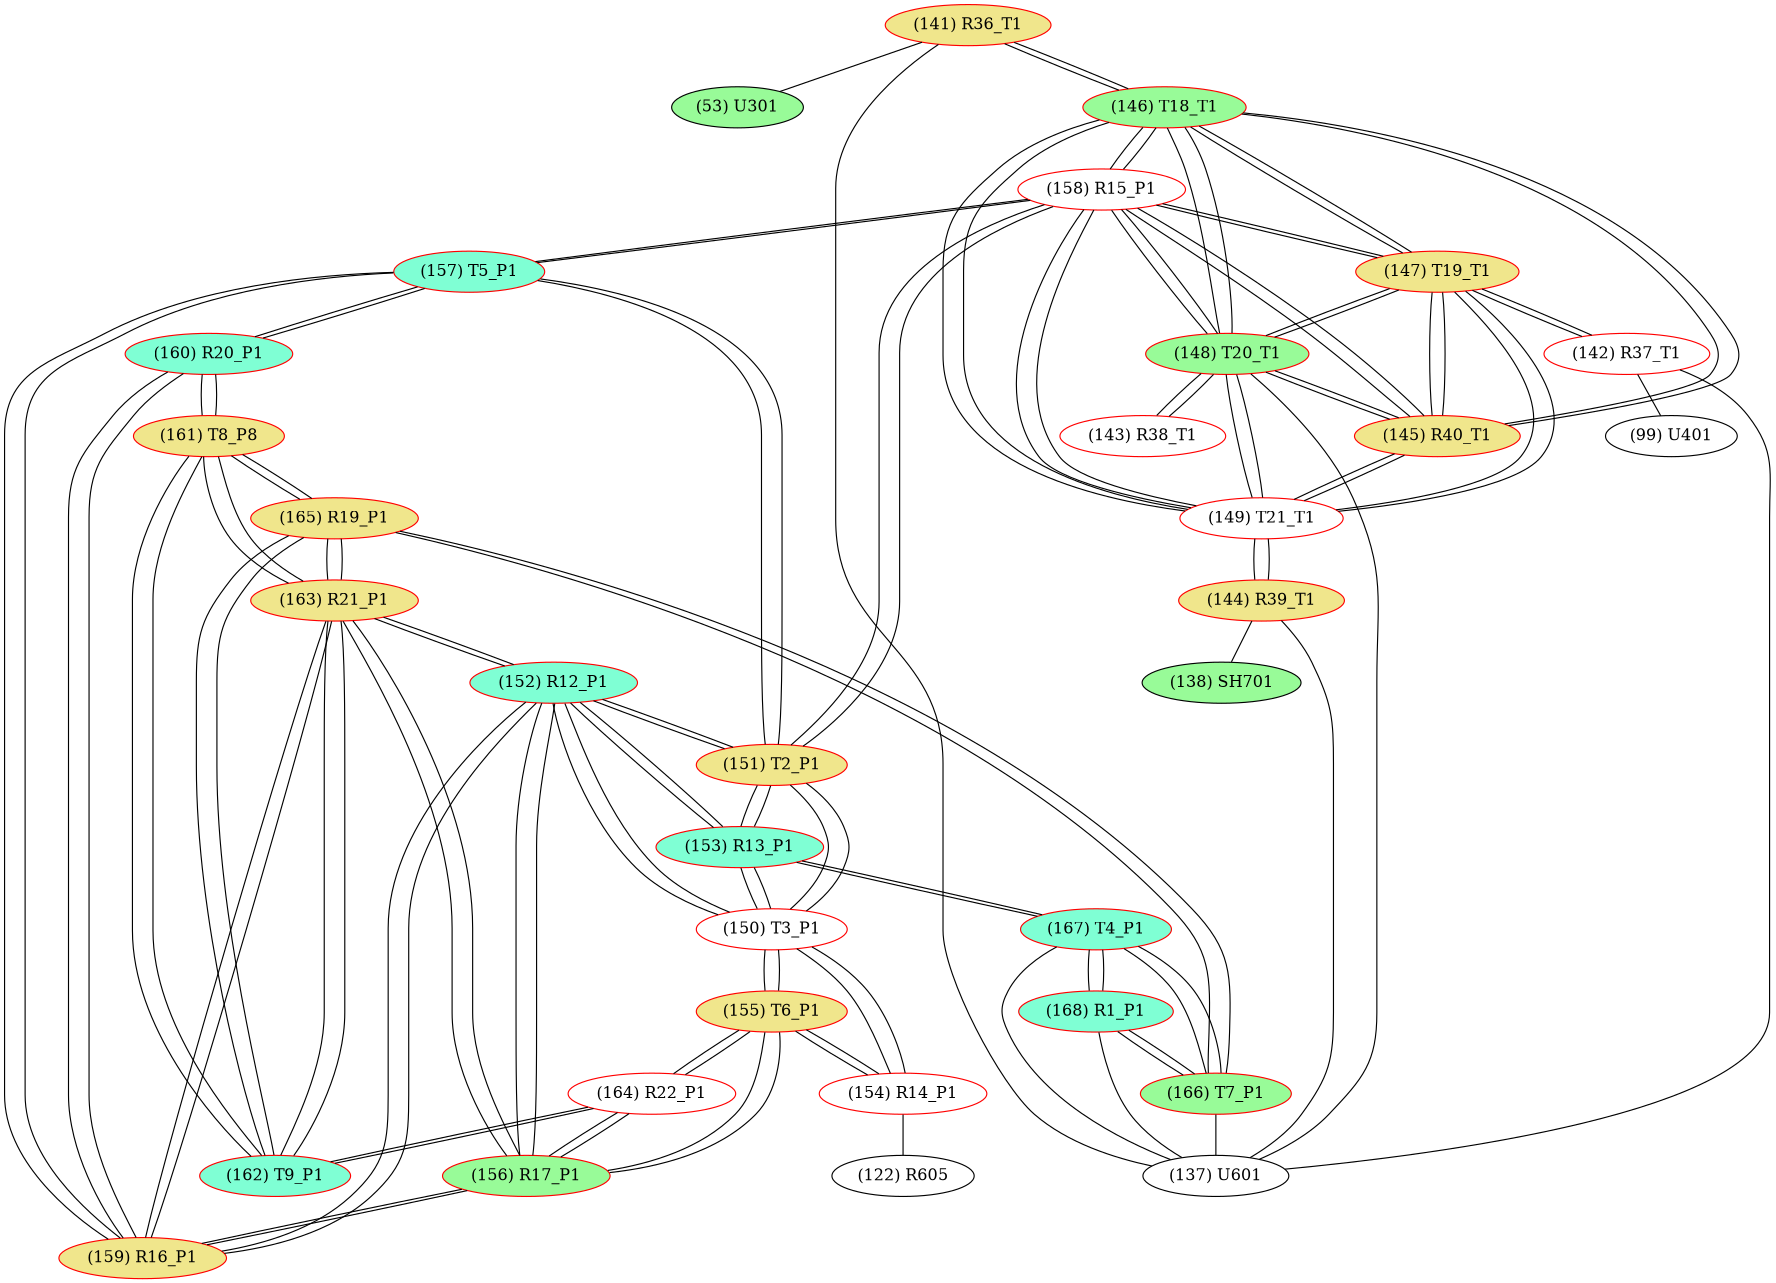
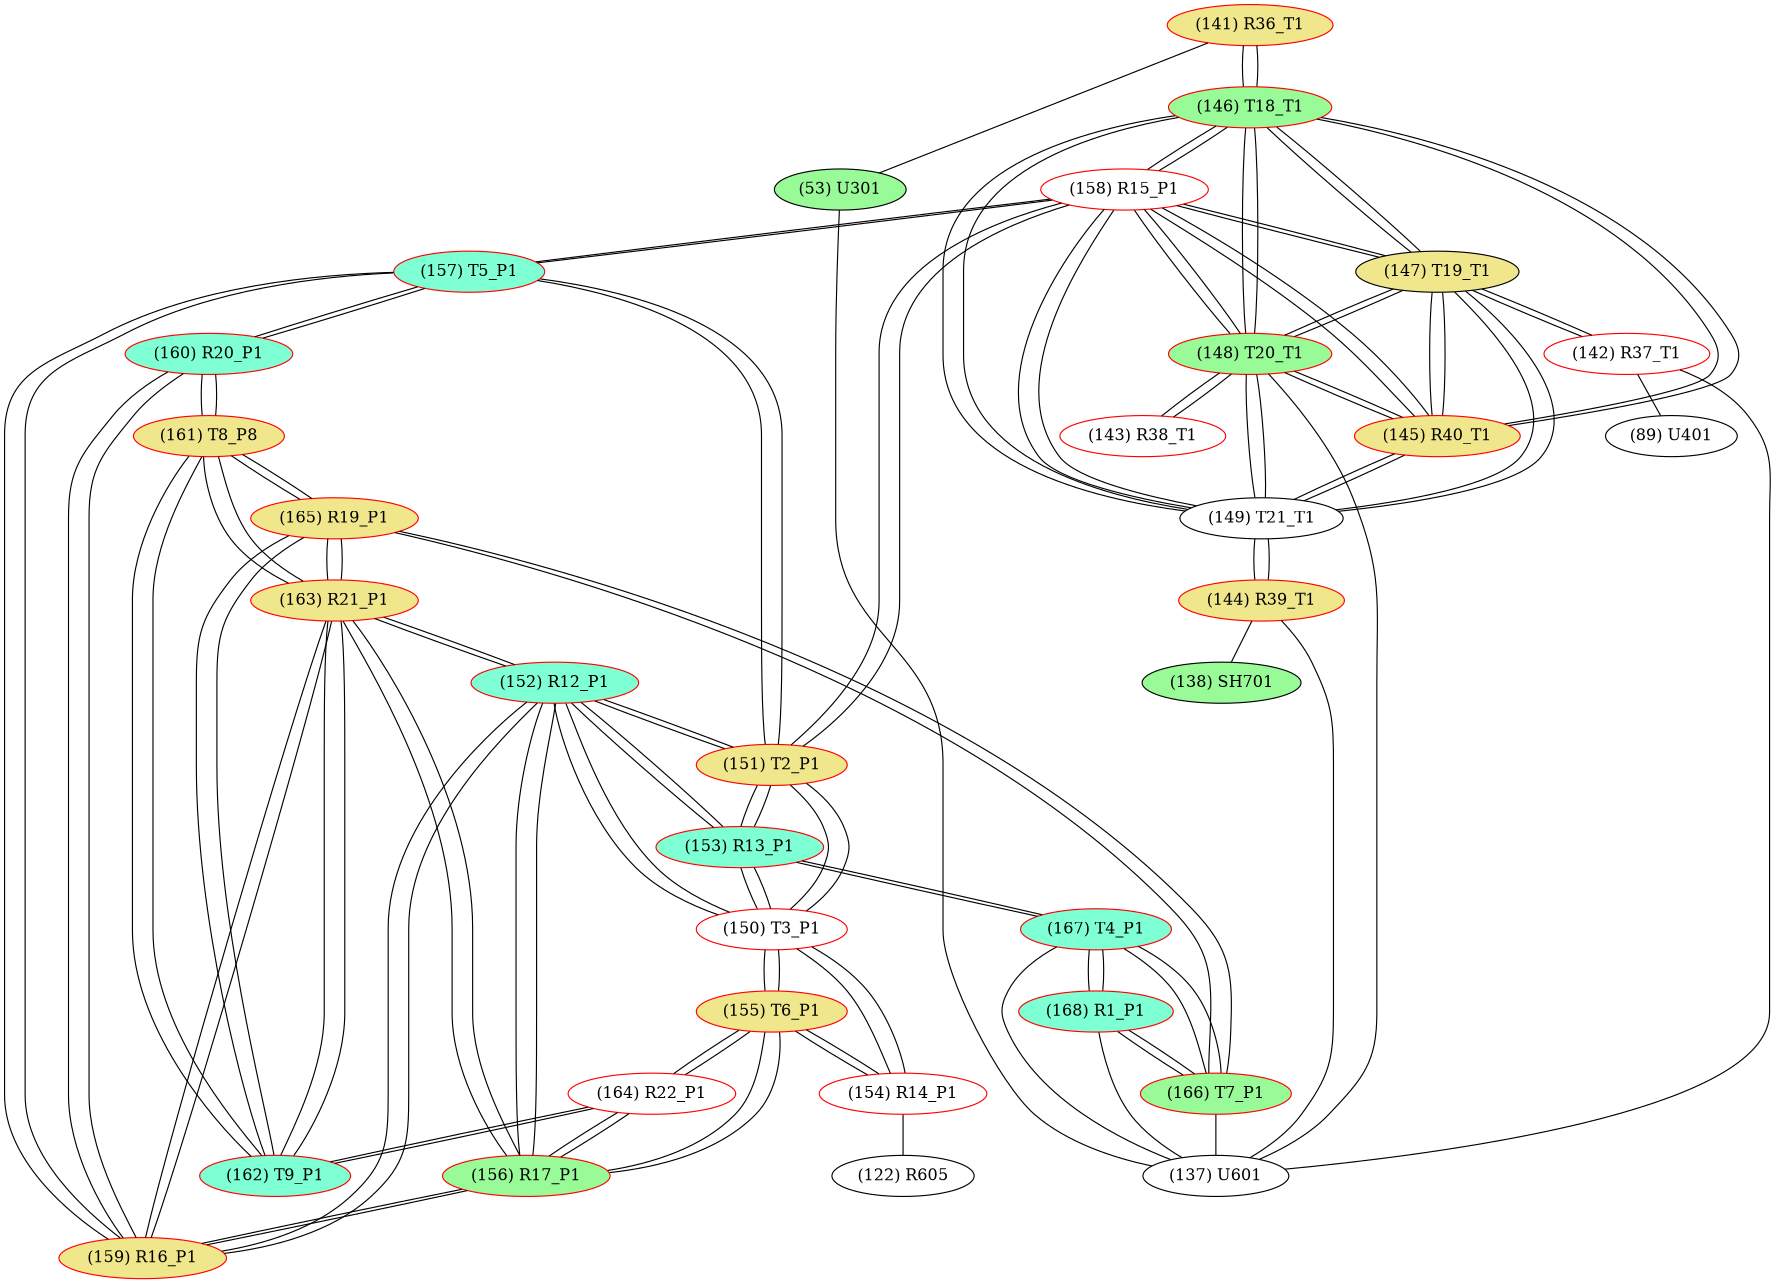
node "(147) T19_T1": color red -> black
node "(99) U401": label "(99) U401" -> "(89) U401"
node "(149) T21_T1": color red -> black
edge "(141) R36_T1" -- "(137) U601": now "(53) U301" -- "(137) U601"
